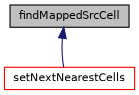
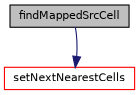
edge "setNextNearestCells" -> "findMappedSrcCell": reversed
